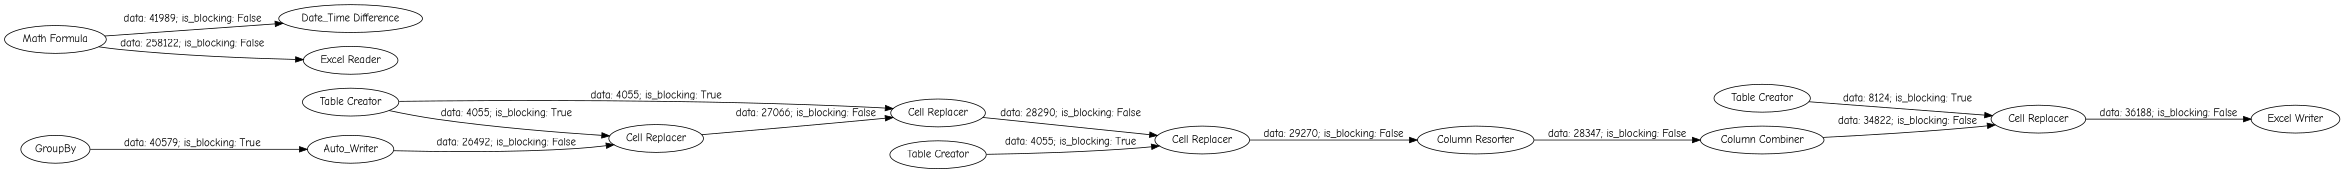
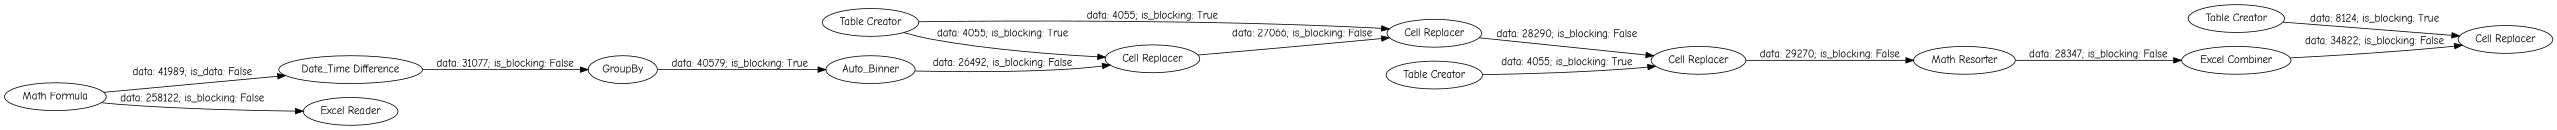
edge "Math Formula" -> "Date_Time Difference": label "data: 41989; is_blocking: False" -> "data: 41989; is_data: False"
edge "Date_Time Difference" -> "GroupBy": added, label "data: 31077; is_blocking: False"
node "Excel Writer": removed
node "Column Resorter": label "Column Resorter" -> "Math Resorter"
node "Column Combiner": label "Column Combiner" -> "Excel Combiner"
node "Auto_Writer": label "Auto_Writer" -> "Auto_Binner"
